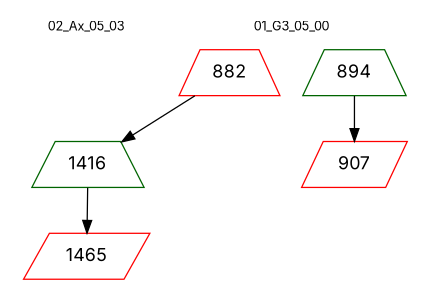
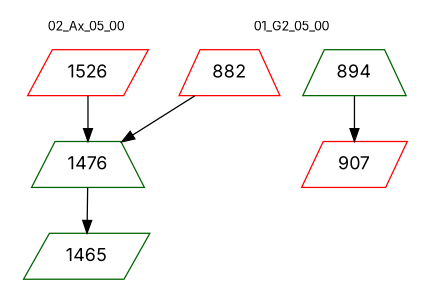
cluster "02_Ax_05_03": label "02_Ax_05_03" -> "02_Ax_05_00"
cluster "01_G3_05_00": label "01_G3_05_00" -> "01_G2_05_00"
node "1526": added
node "1416": label "1416" -> "1476"
node "1465": color red -> darkgreen
